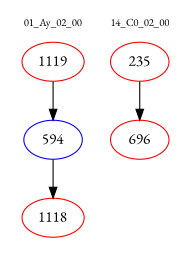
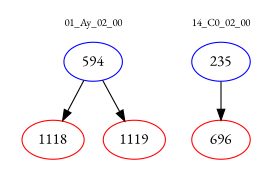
node "235": color red -> blue
edge "1119" -> "594": reversed
